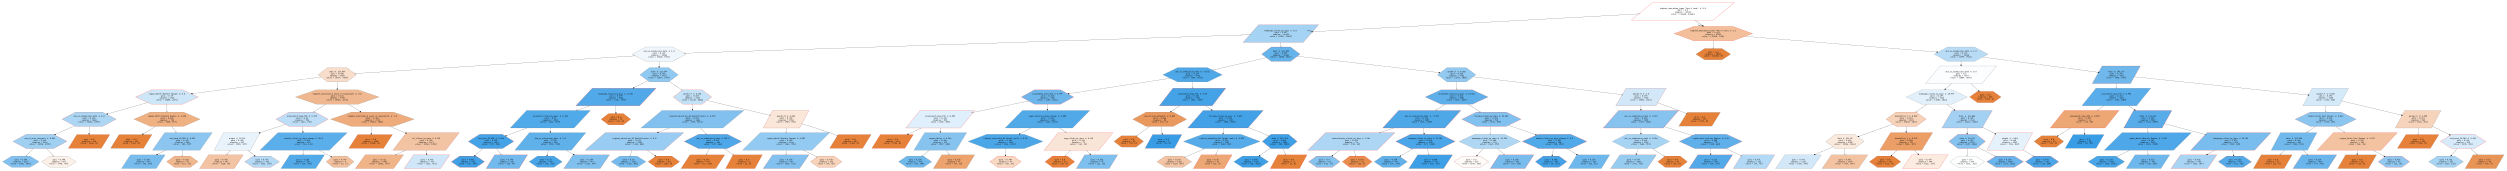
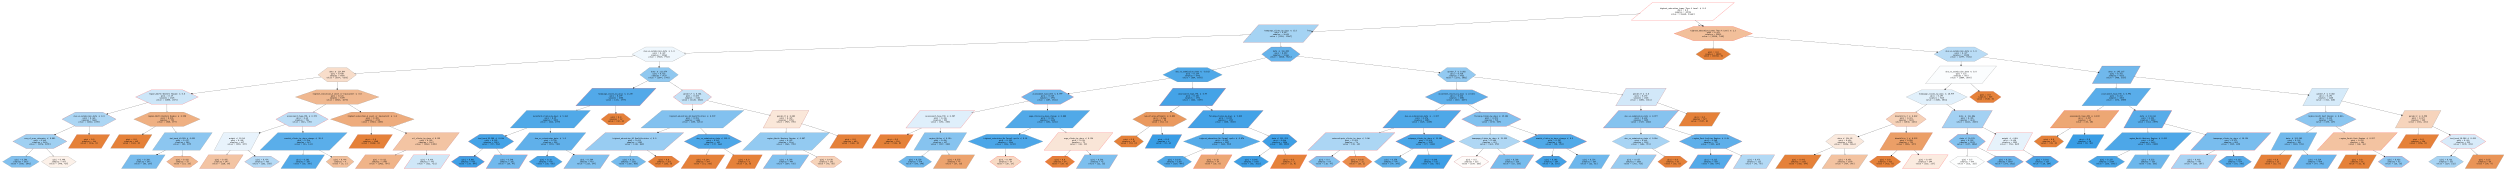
node "gini = 0.192 samples = 1103 value = [119, 984]": fillcolor #e5813976 -> #399de5e0
node "gini = 0.492 samples = 1151 value = [502, 649]": fillcolor #399de53a -> #e58139ff
